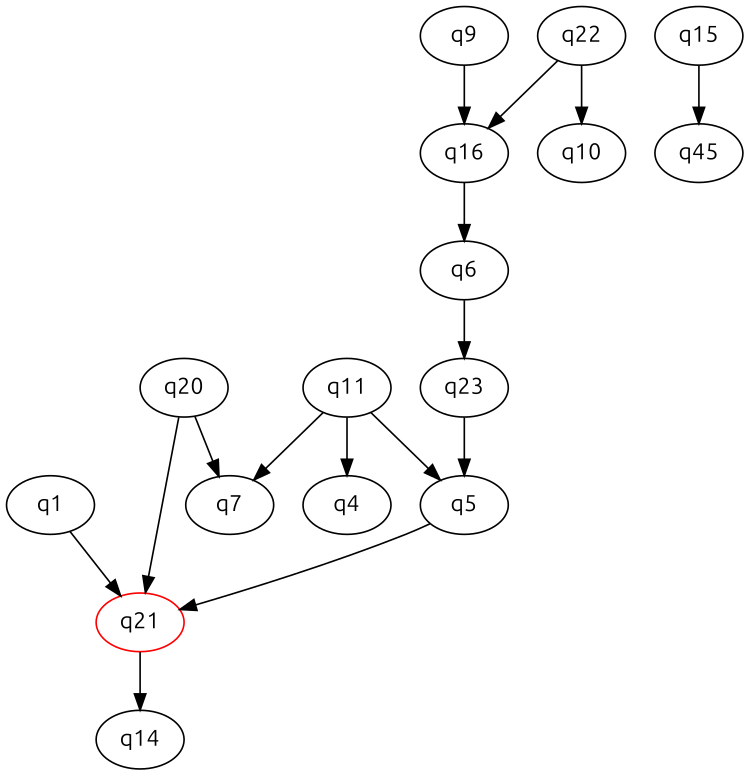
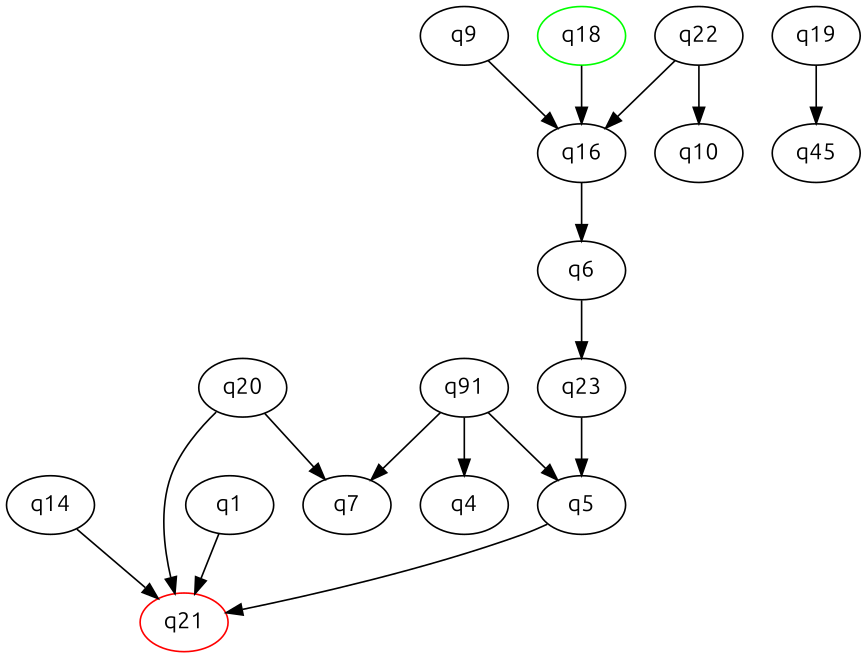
node "q18": added
node "q15": label "q15" -> "q19"
node "q11": label "q11" -> "q91"
edge "q21" -> "q14": reversed
